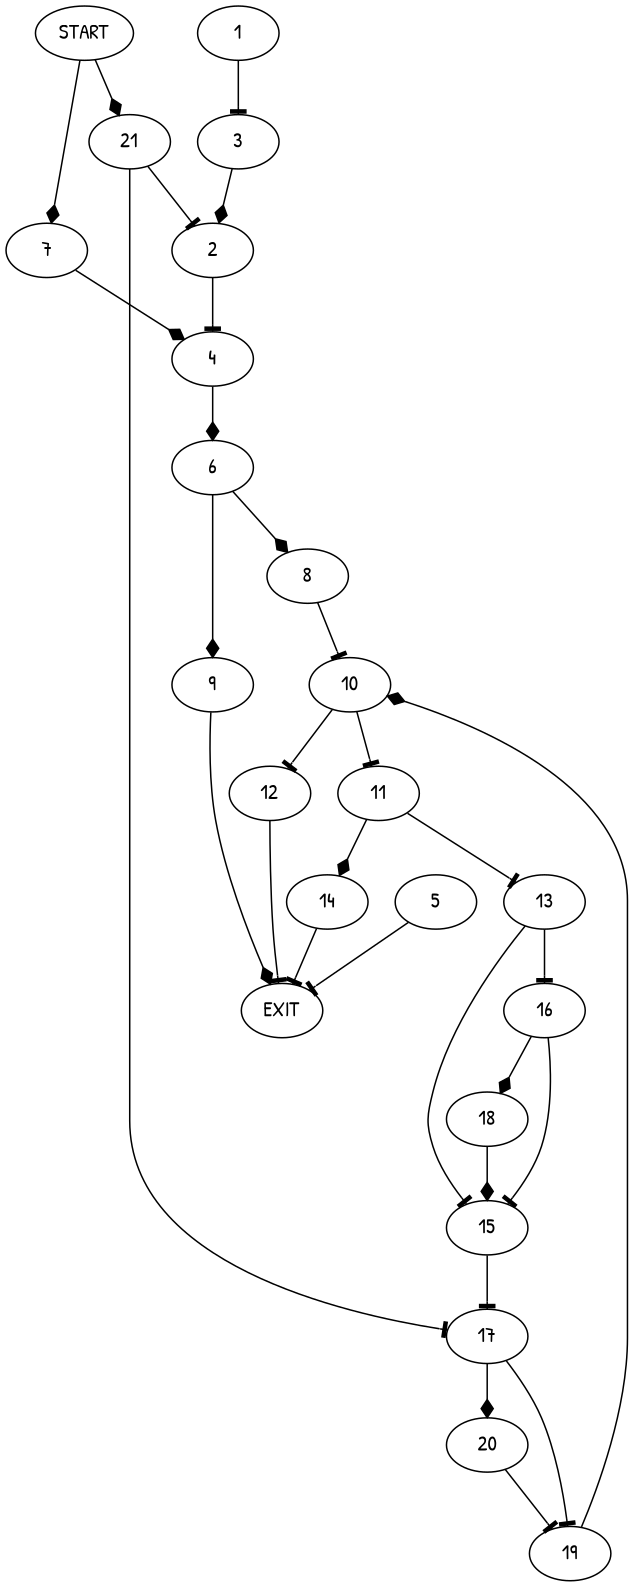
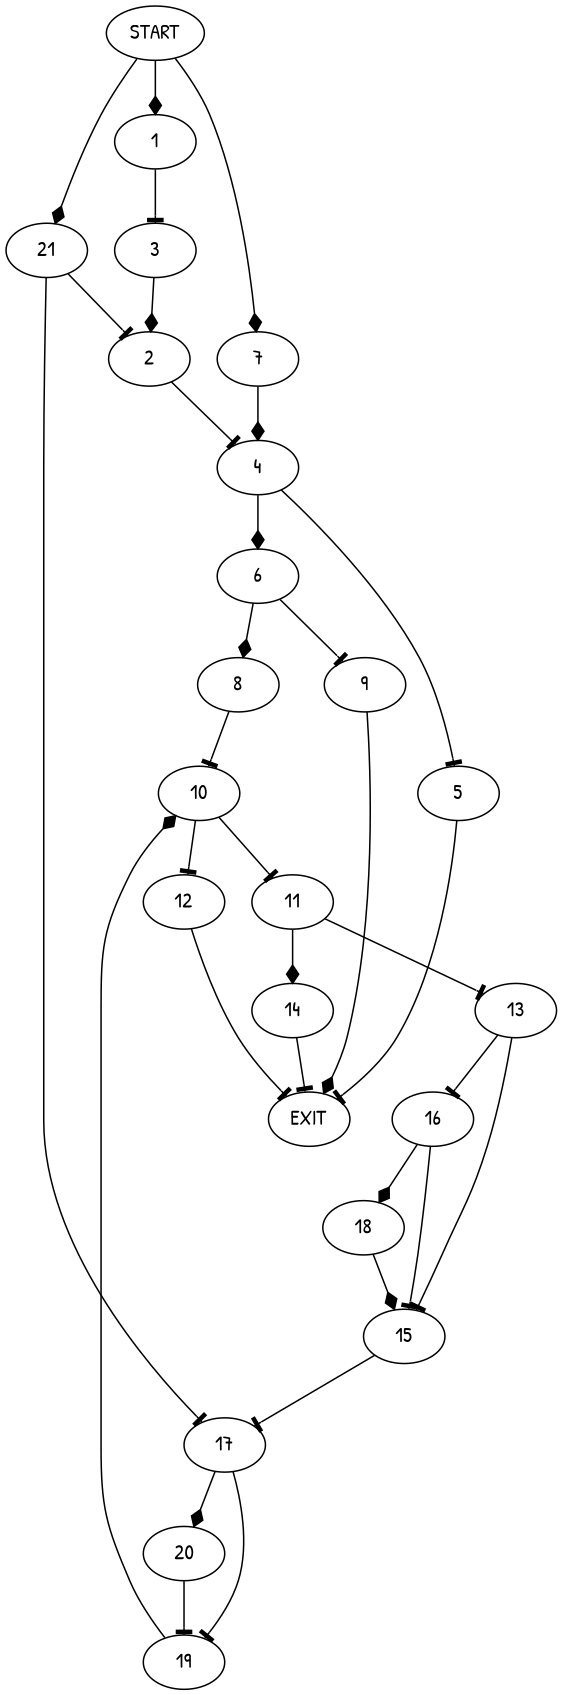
edge "START" -> "1": added
edge "6" -> "9": arrowhead diamond -> tee
edge "4" -> "5": added
